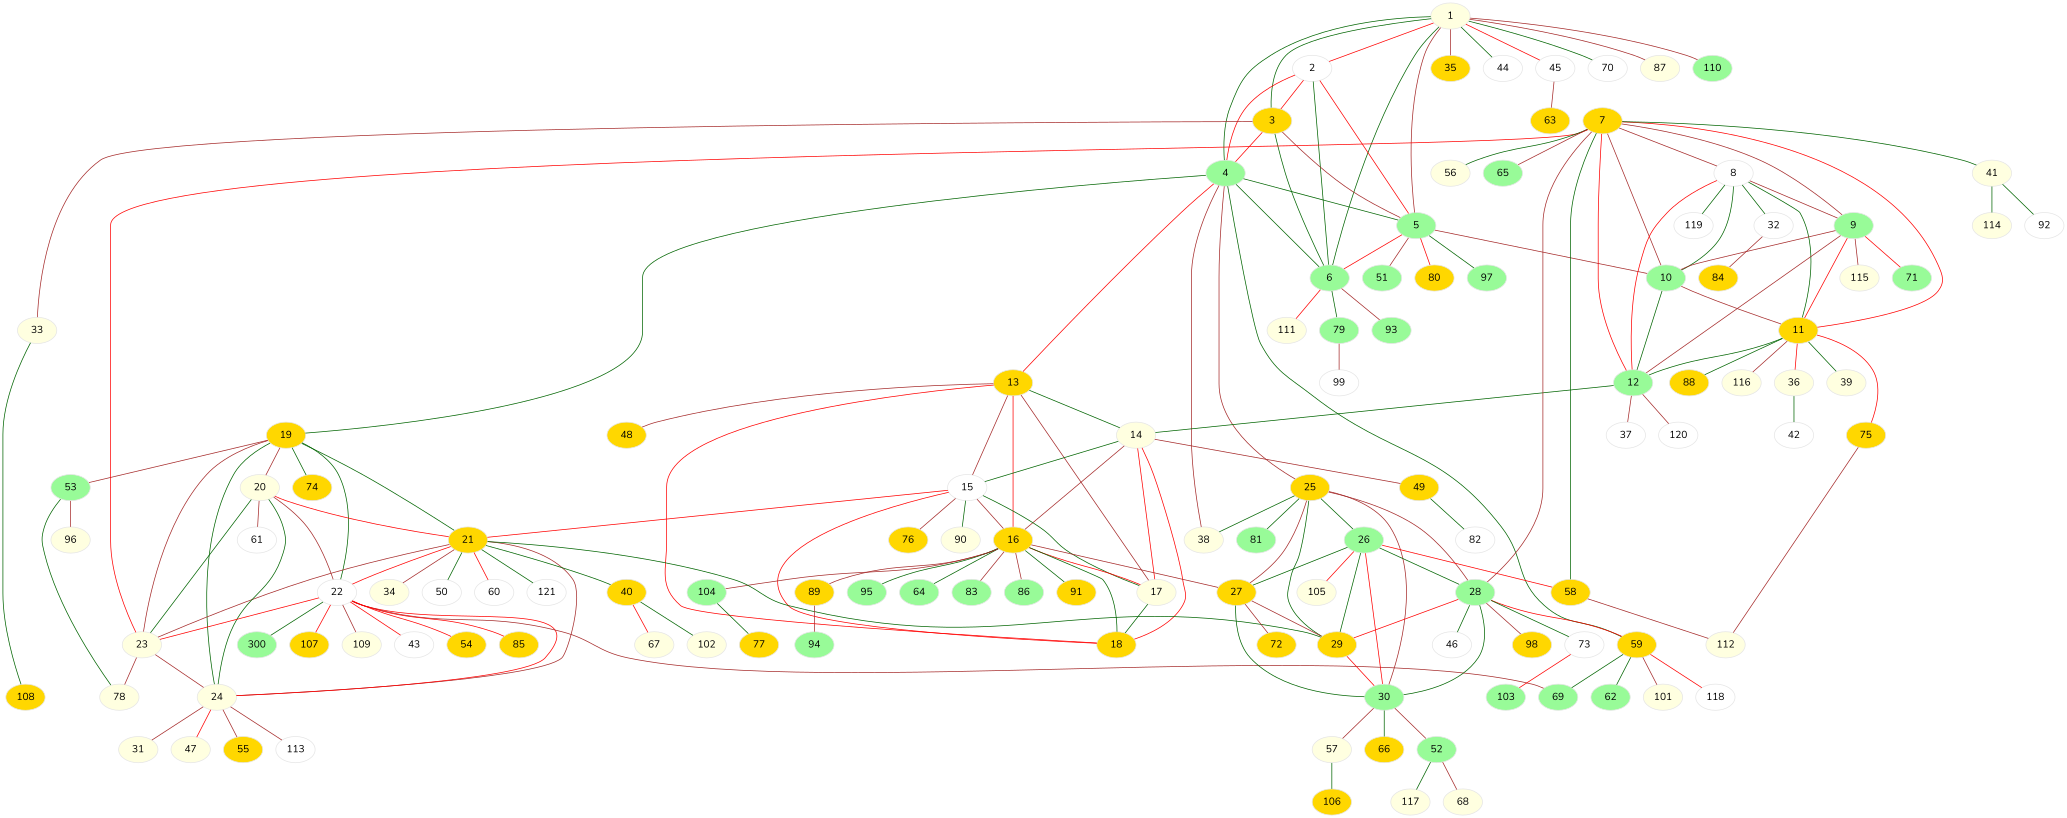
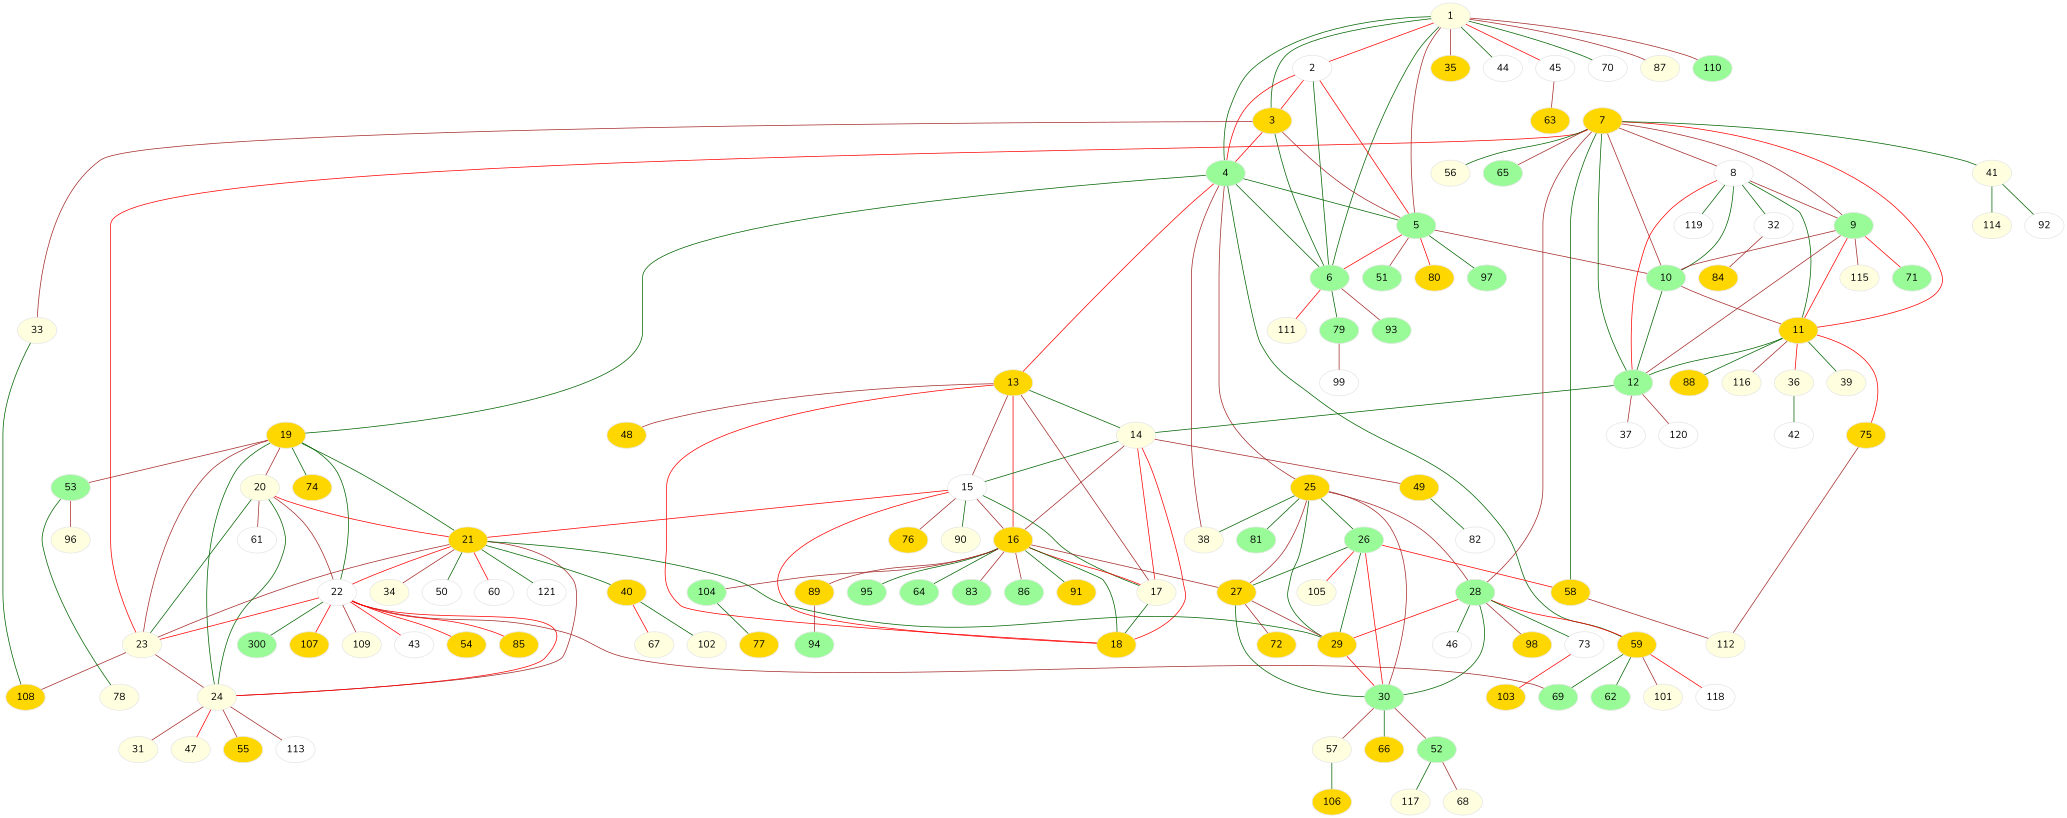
edge "7" -- "12": color red -> darkgreen
edge "26" -- "28": removed
edge "23" -- "78": now "23" -- "108"
node "103": fillcolor palegreen -> gold
